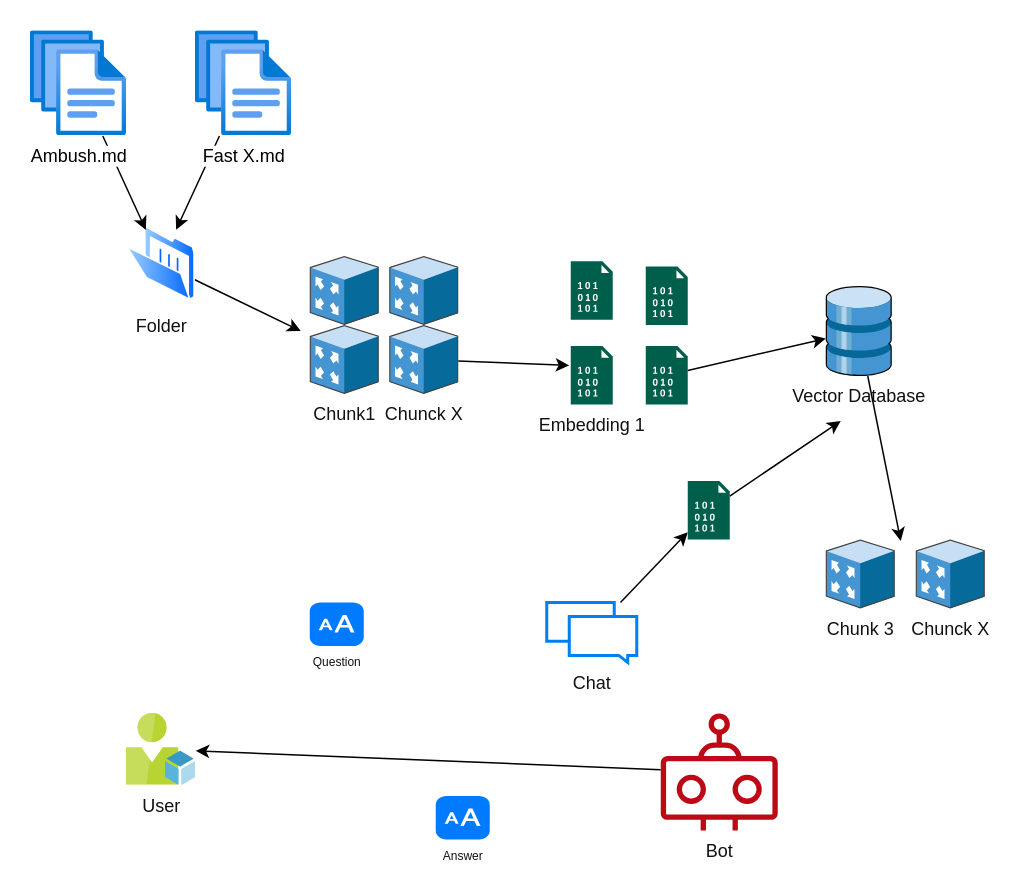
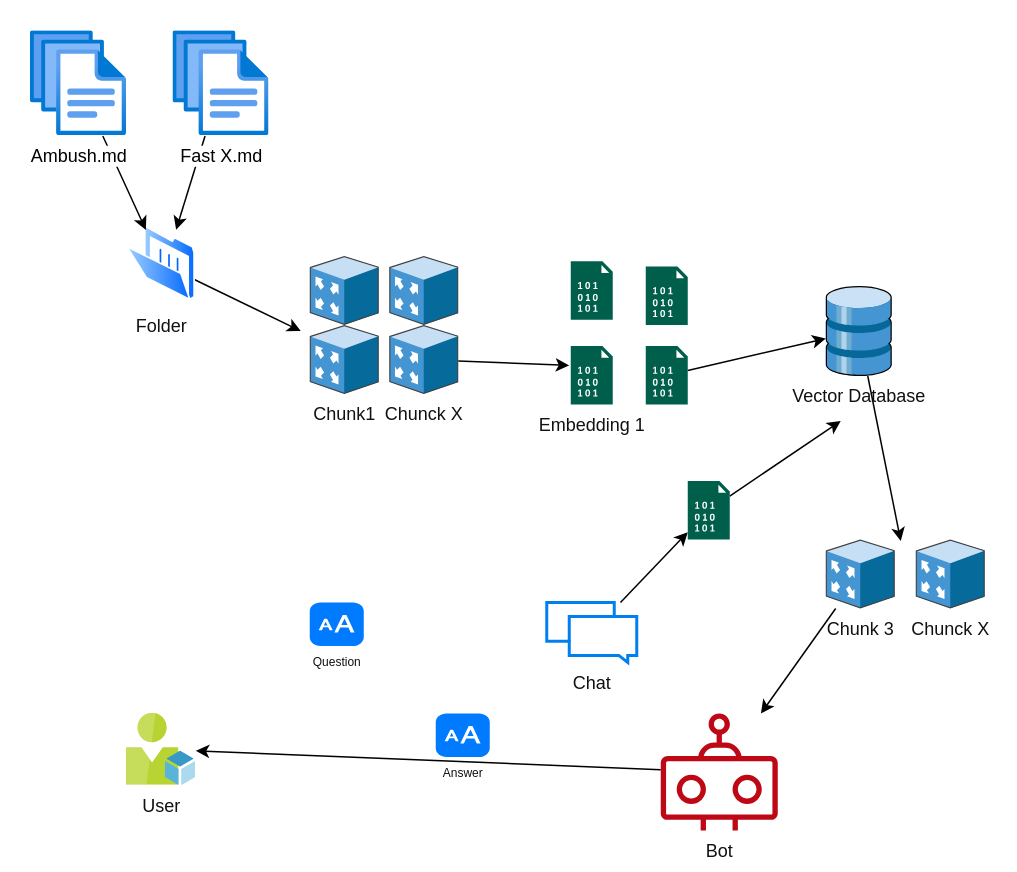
node "Fast X.md": moved (244, 83) -> (221, 83)
edge "Chunk 3" -> "Bot": added
node "Answer": moved (463, 818) -> (463, 735)
